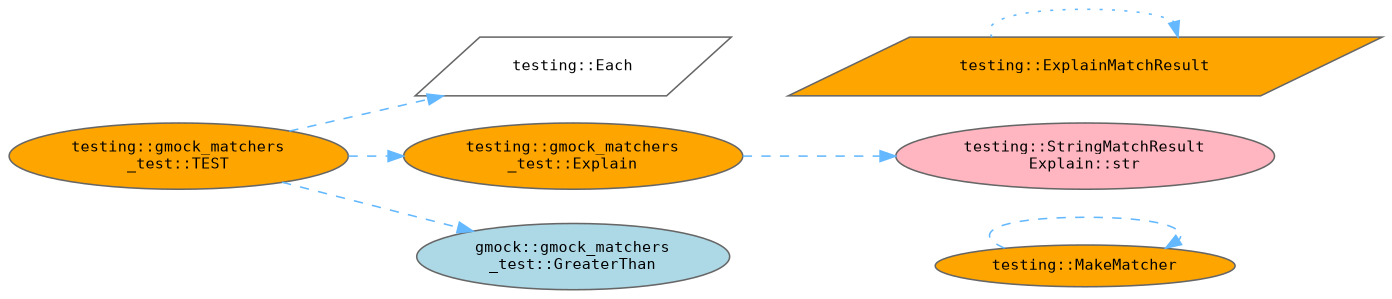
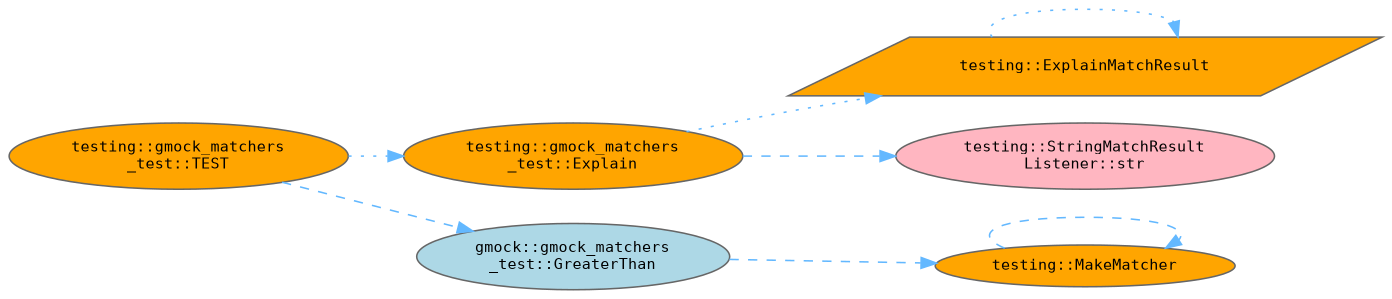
node "testing::Each": removed
edge "testing::gmock_matchers _test::Explain" -> "testing::ExplainMatchResult": added
edge "testing::gmock_matchers _test::TEST" -> "testing::gmock_matchers _test::Explain": style dashed -> dotted
node "testing::StringMatchResult Explain::str": label "testing::StringMatchResult Explain::str" -> "testing::StringMatchResult Listener::str"
edge "gmock::gmock_matchers _test::GreaterThan" -> "testing::MakeMatcher": added
